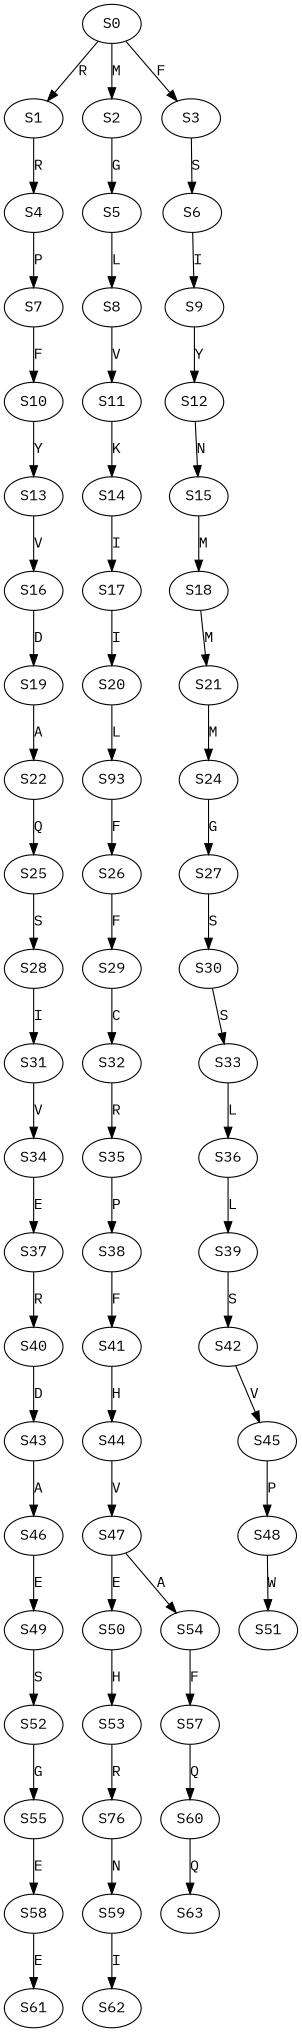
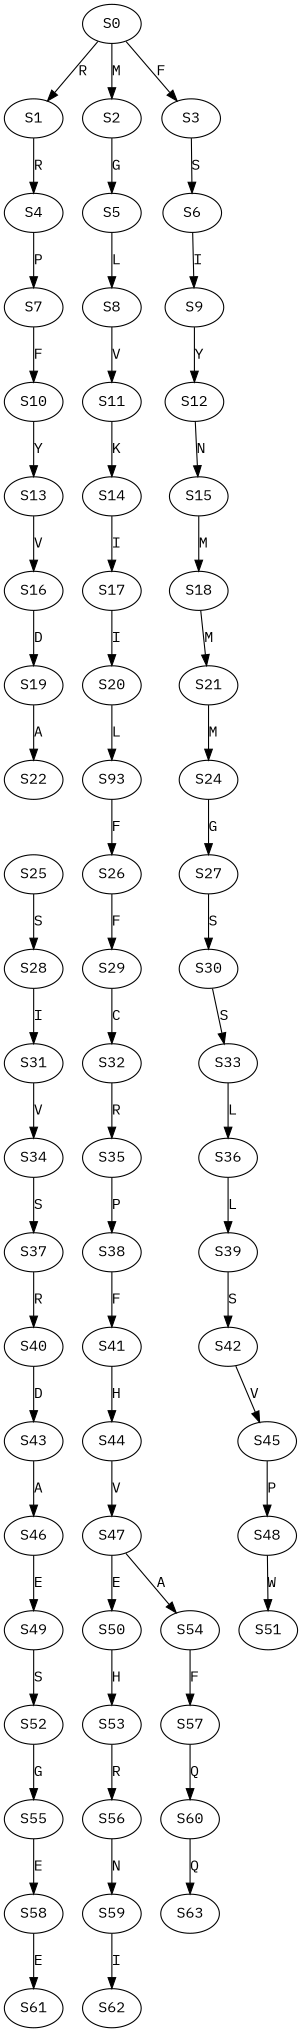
edge "S22" -> "S25": removed, label "Q"
edge "S34" -> "S37": label "E" -> "S"
node "S76": label "S76" -> "S56"
